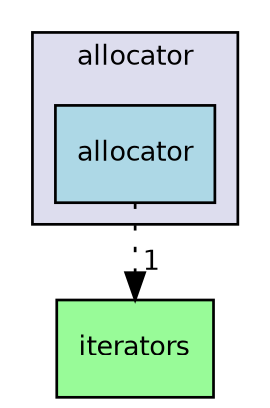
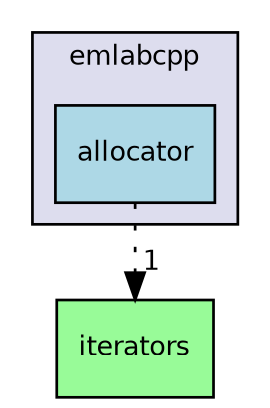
cluster "allocator": label "allocator" -> "emlabcpp"
